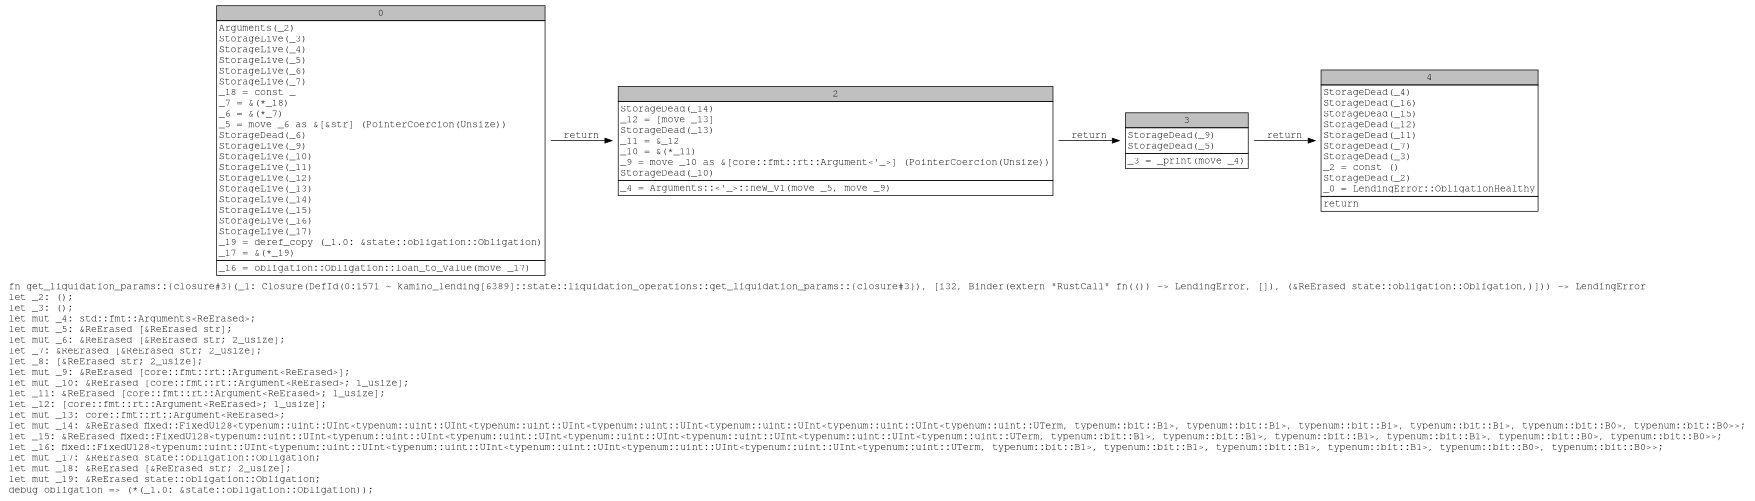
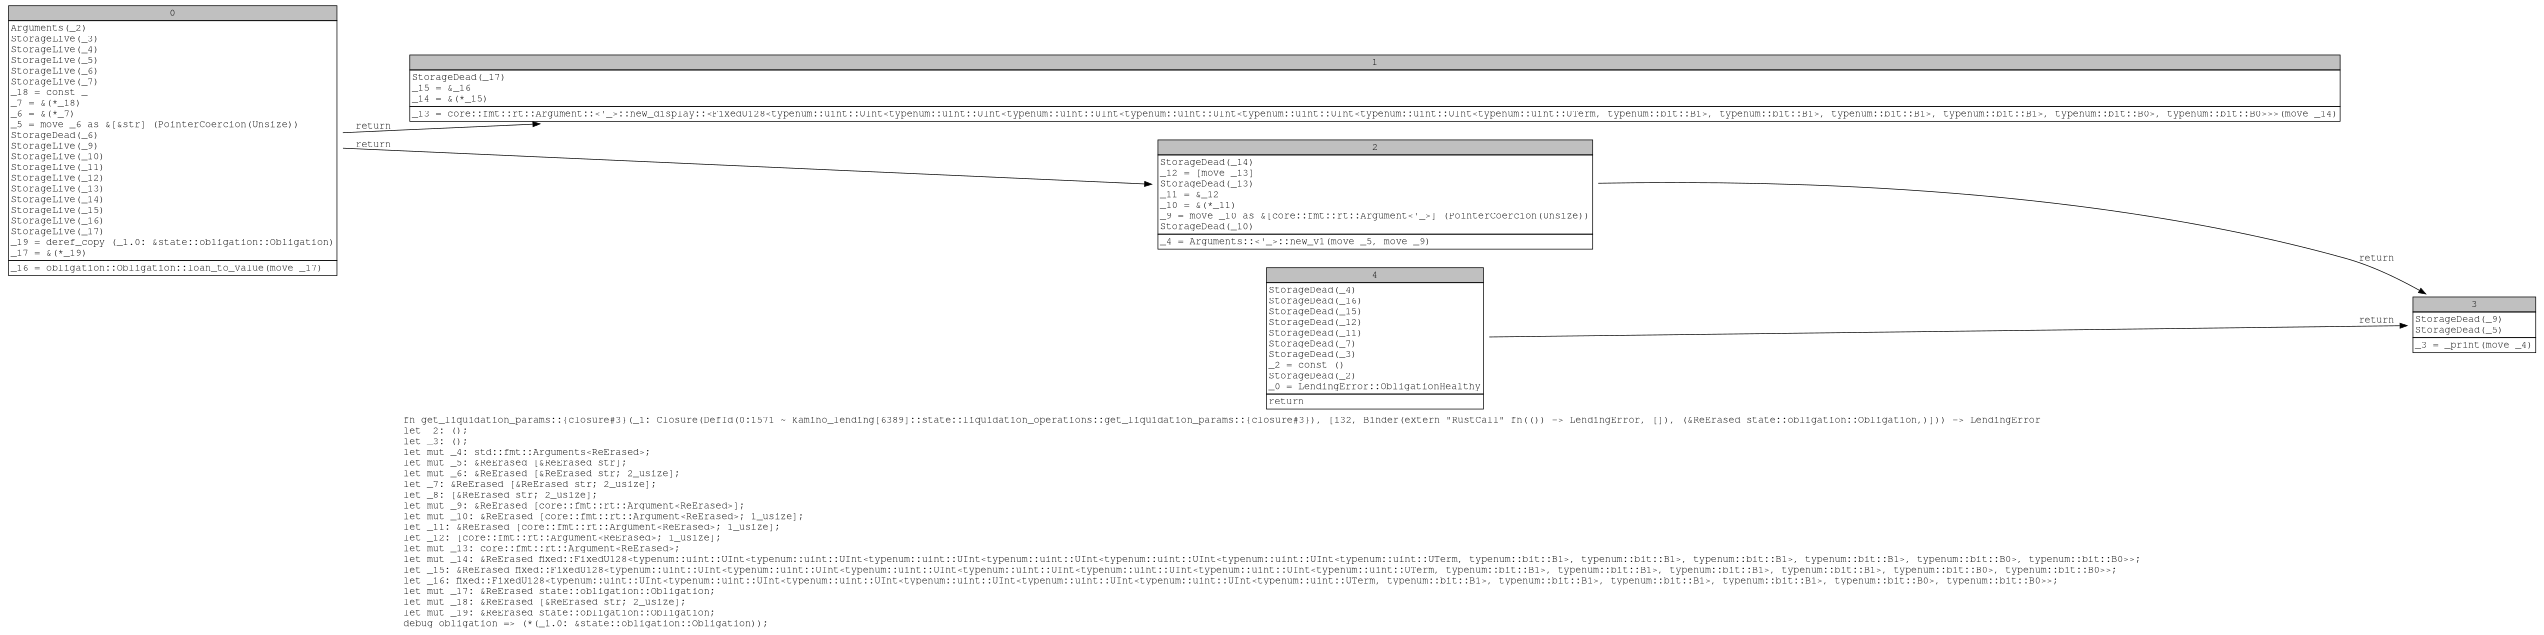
node "1": added
edge "3" -> "4": reversed
